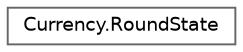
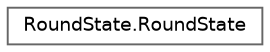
node "Currency.RoundState": label "Currency.RoundState" -> "RoundState.RoundState"
